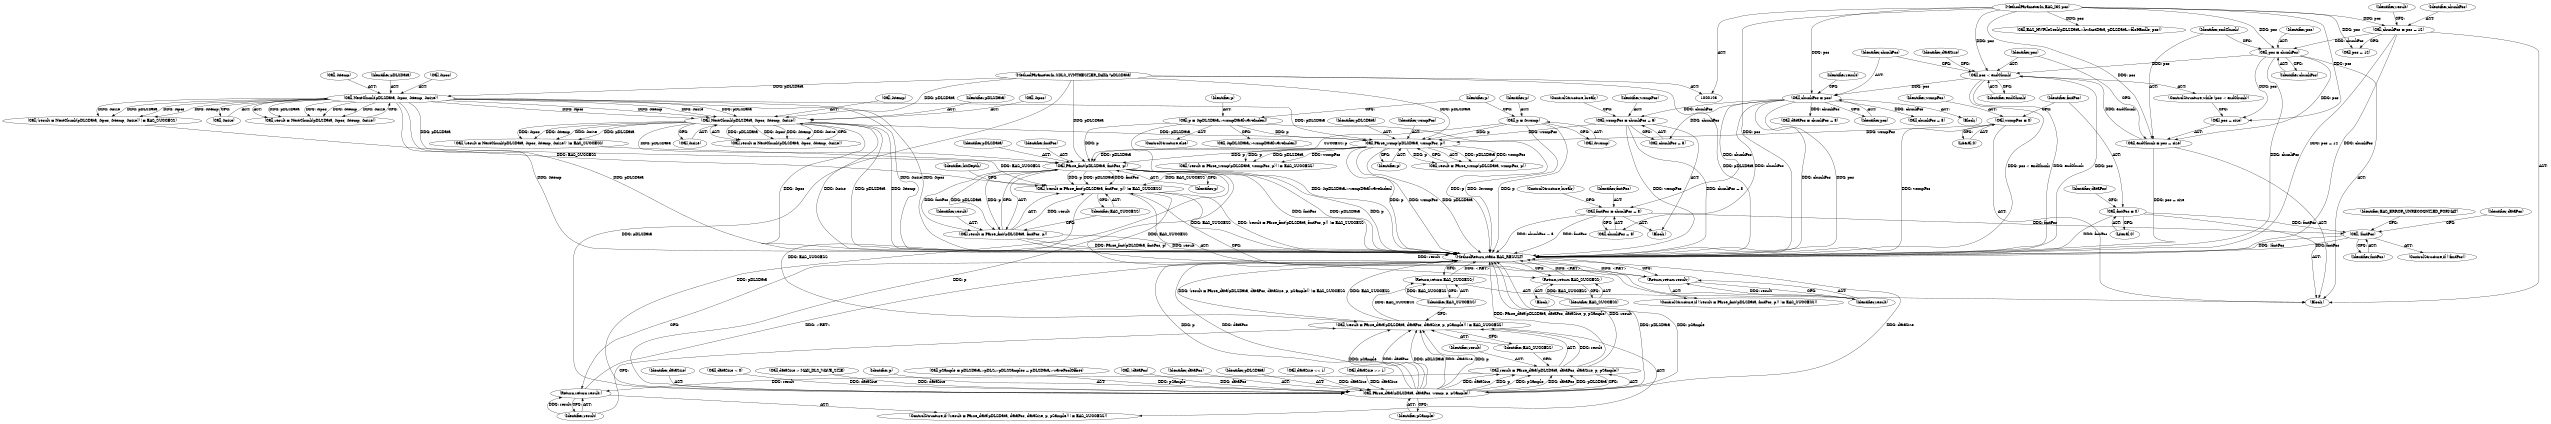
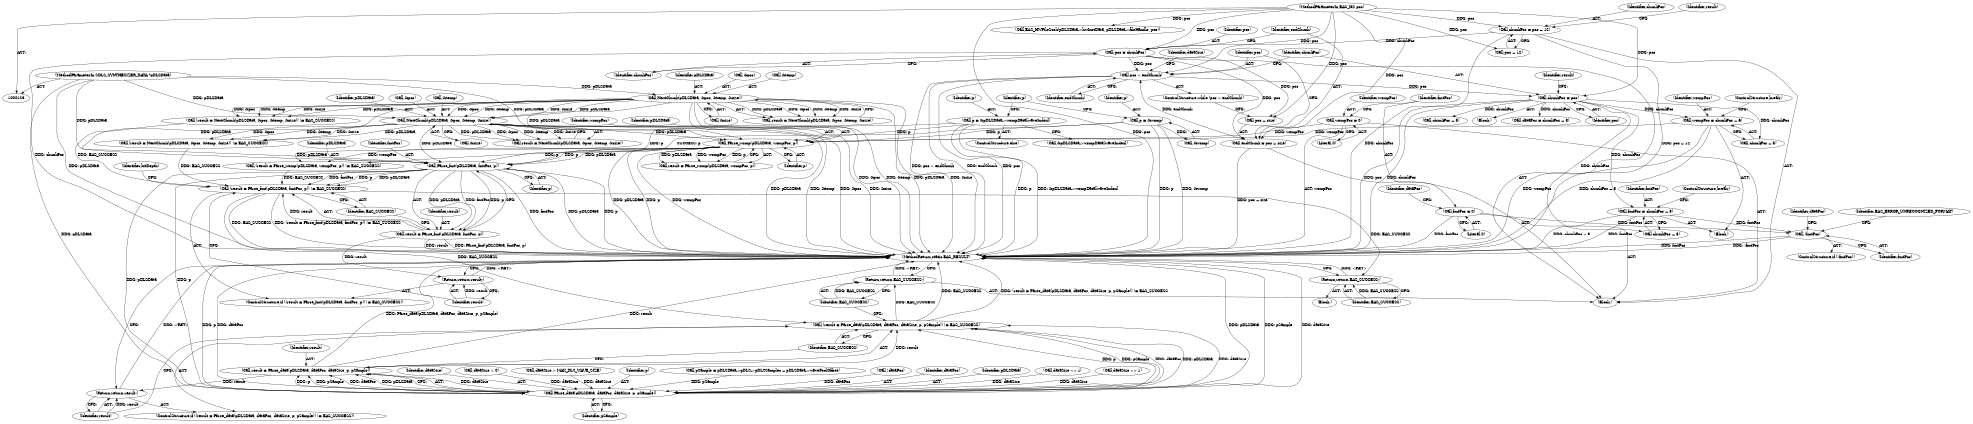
edge "(Call,pos + 12)" -> "(Call,chunkPos = pos + 12)": added, label "AST:"
edge "(Call,p = &wsmp)" -> "(Call,&wsmp)": label "CFG: " -> "DDG: "
edge "(Call,wsmpPos = 0)" -> "(MethodReturn,static EAS_RESULT)": label "DDG: wsmpPos" -> "AST: wsmpPos"
node "(Call,Parse_data(pDLSData, dataPos, wsmp, p, pSample))": label "(Call,Parse_data(pDLSData, dataPos, wsmp, p, pSample))" -> "(Call,Parse_data(pDLSData, dataPos, dataSize, p, pSample))"
